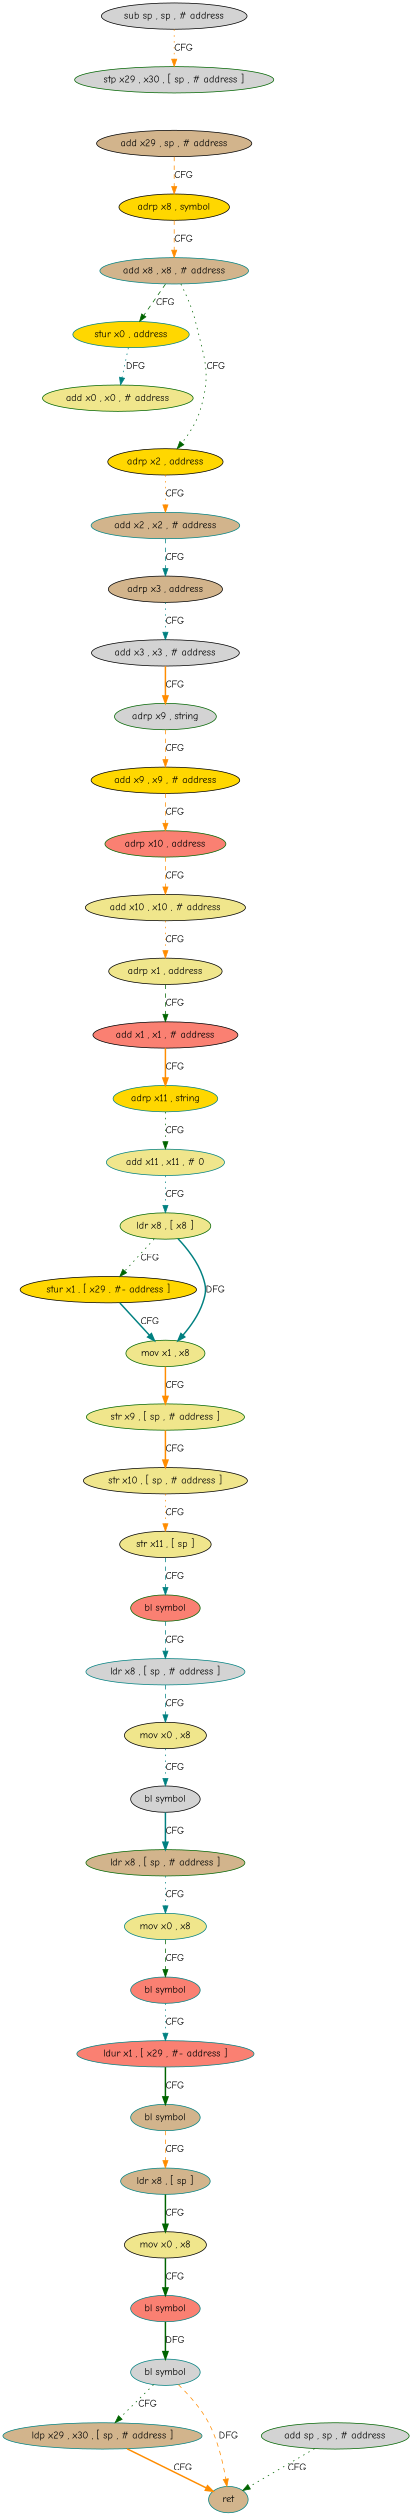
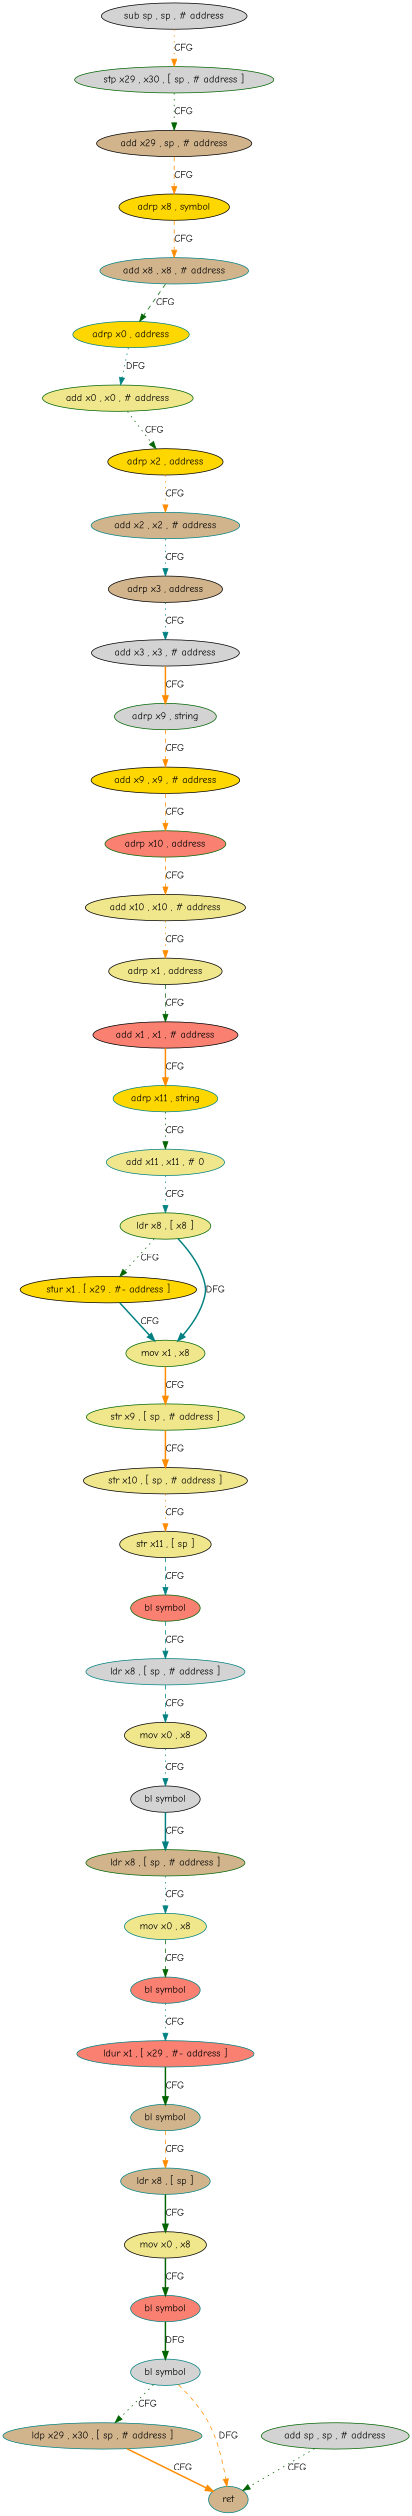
edge "stp x29 , x30 , [ sp , # address ]" -> "add x29 , sp , # address": added, label "CFG"
node "stur x0 , address": label "stur x0 , address" -> "adrp x0 , address"
edge "add x8 , x8 , # address" -> "adrp x2 , address": now "add x0 , x0 , # address" -> "adrp x2 , address"
edge "add x2 , x2 , # address" -> "adrp x3 , address": style dashed -> dotted
